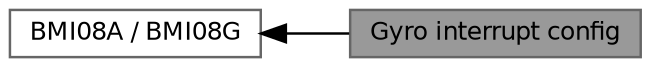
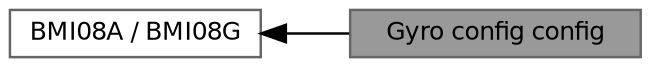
node "Gyro interrupt config": label "Gyro interrupt config" -> "Gyro config config"
